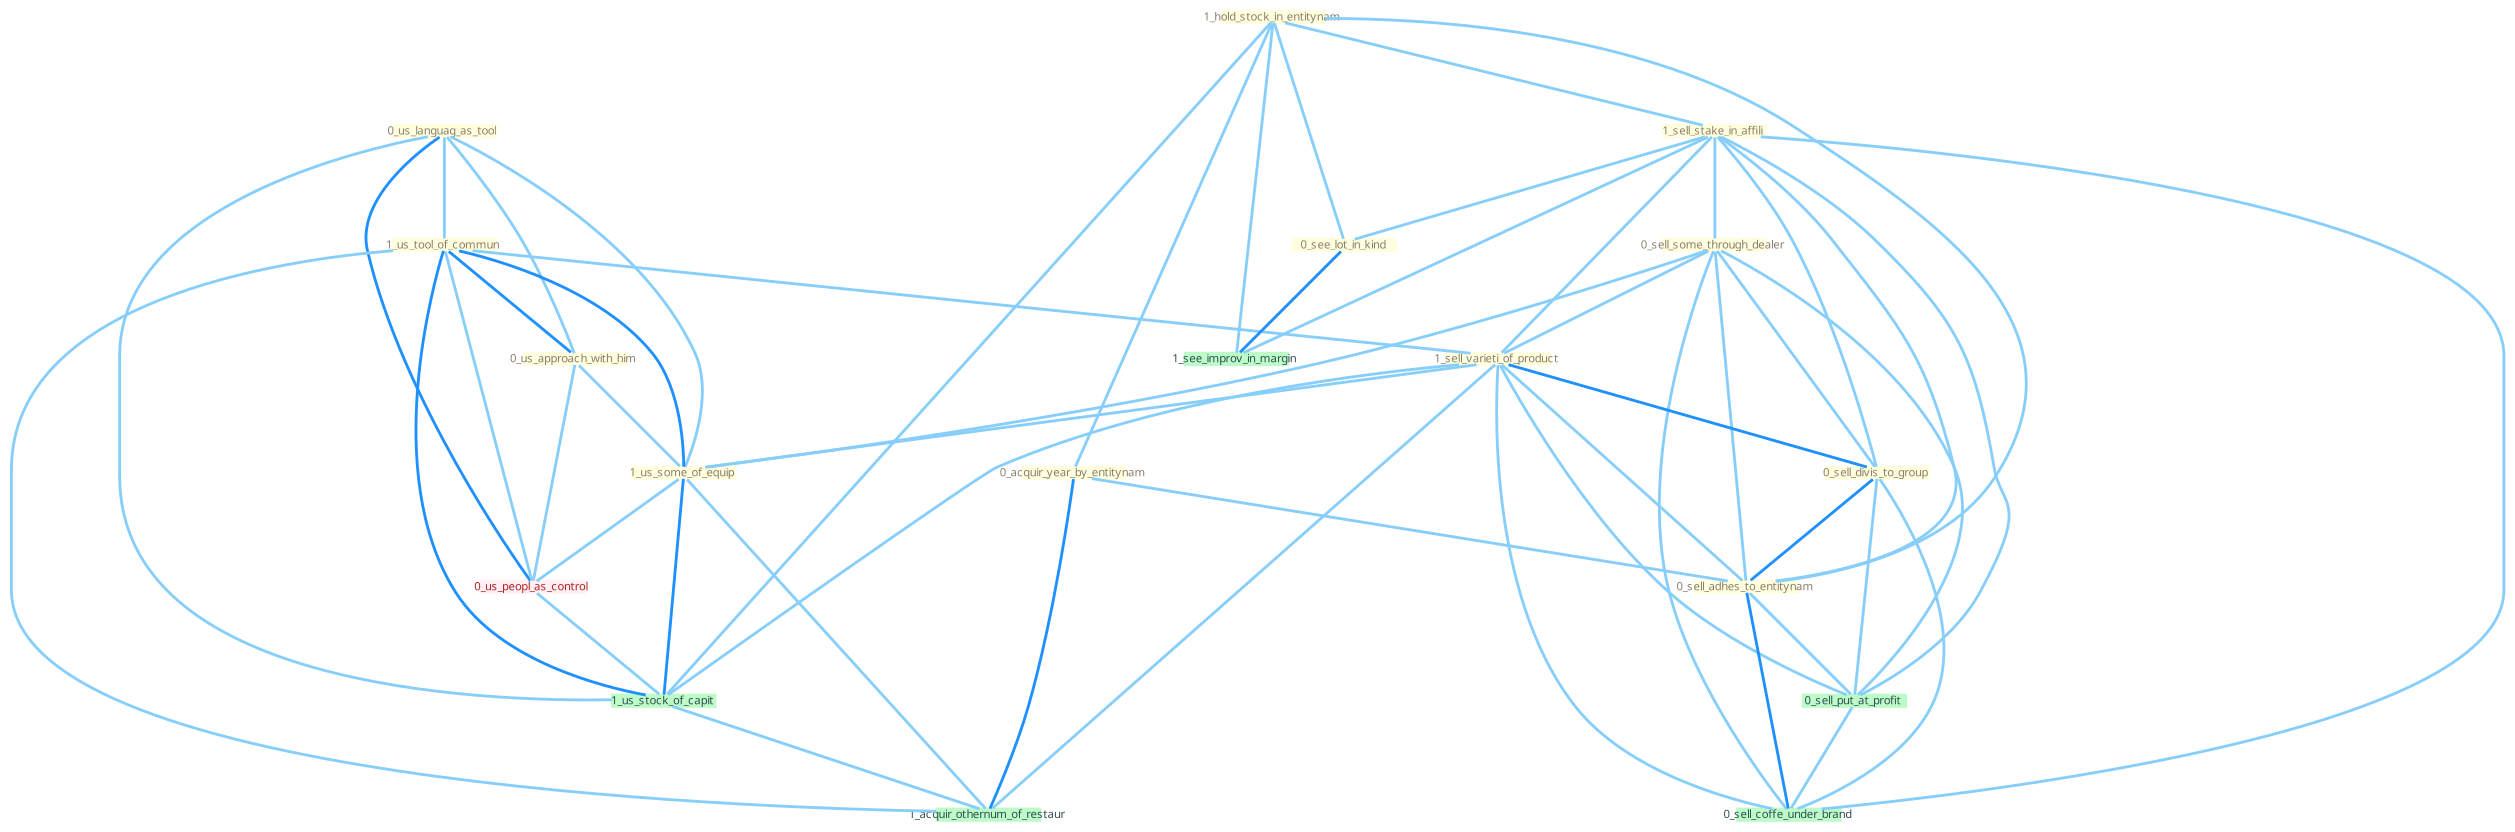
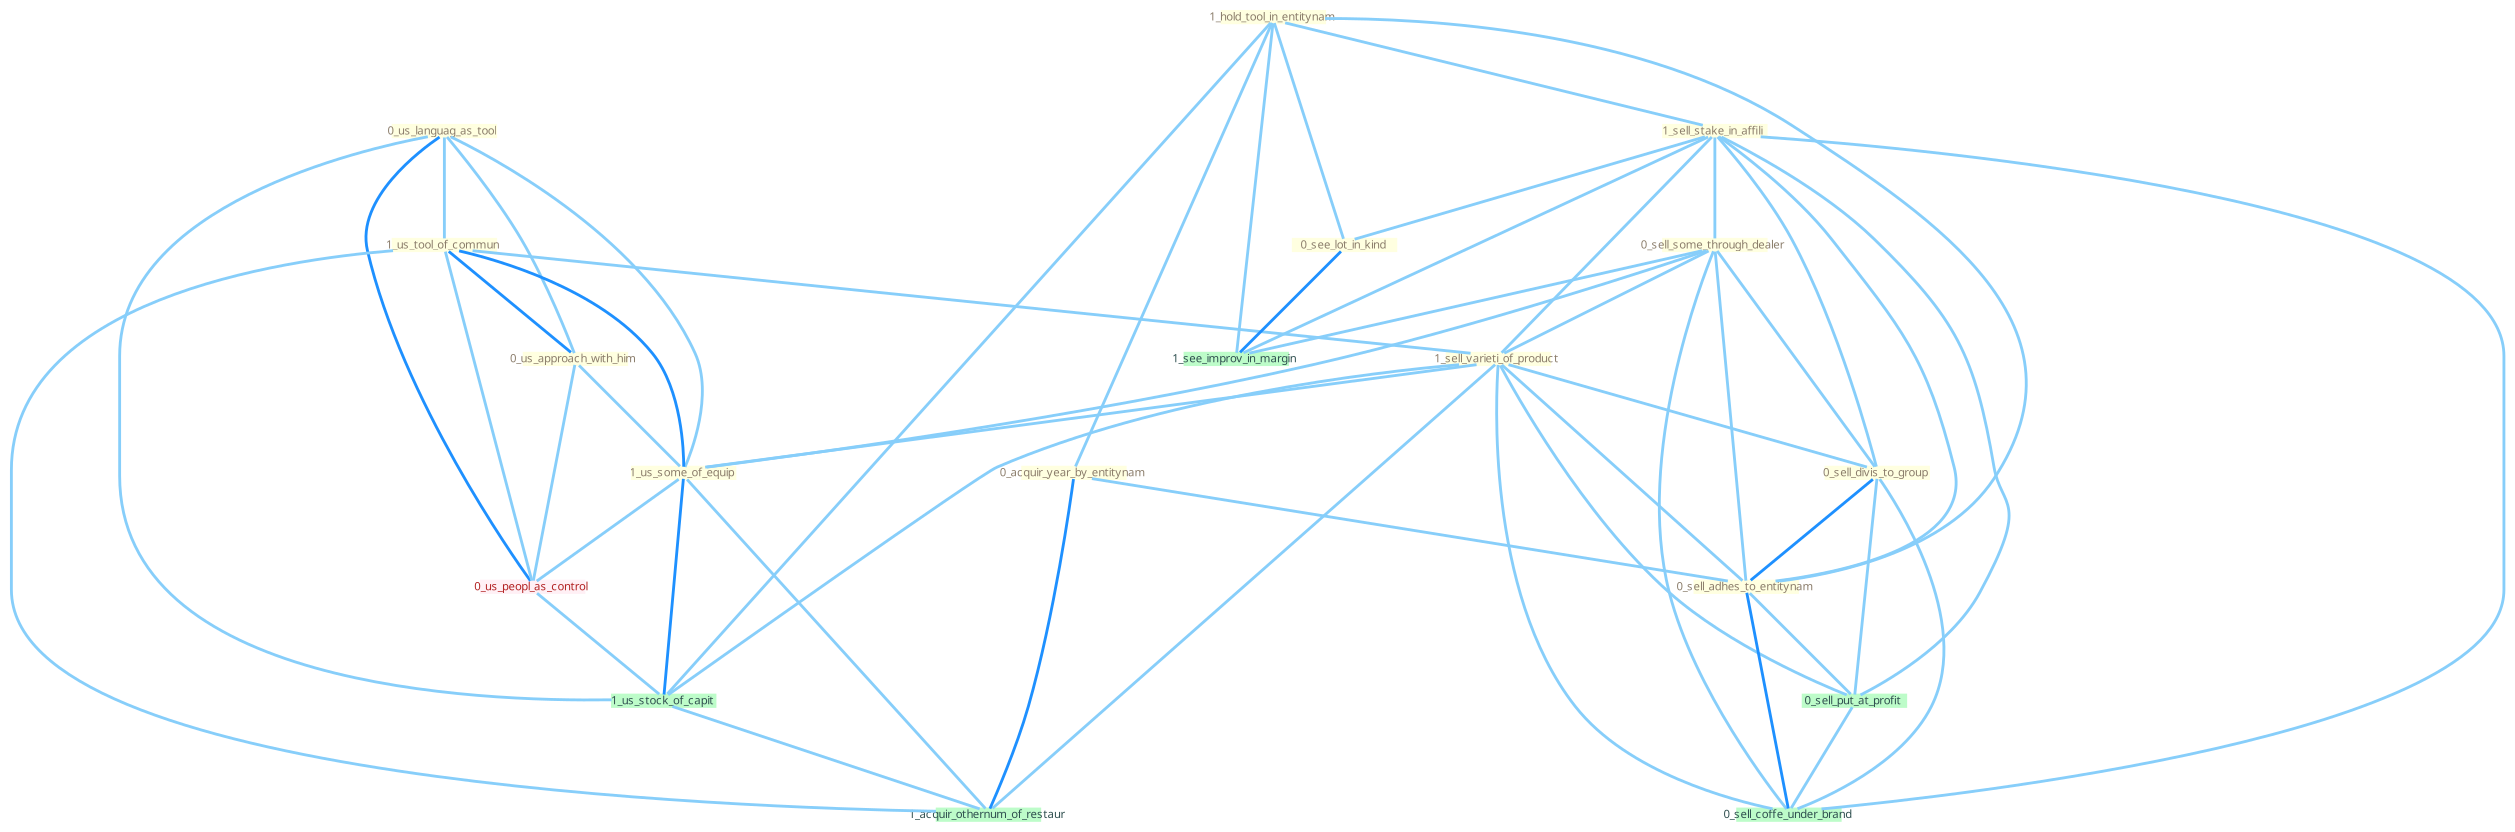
node "1_hold_stock_in_entitynam": label "1_hold_stock_in_entitynam" -> "1_hold_tool_in_entitynam"
edge "0_sell_some_through_dealer" -- "0_sell_put_at_profit": now "0_sell_some_through_dealer" -- "1_see_improv_in_margin"
edge "1_sell_varieti_of_product" -- "0_sell_divis_to_group": color #1e90ff -> #87cefa
edge "1_us_tool_of_commun" -- "1_us_stock_of_capit": removed
